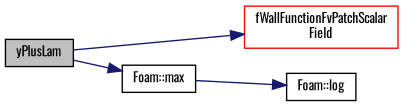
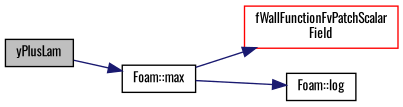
edge "yPlusLam" -> "fWallFunctionFvPatchScalar Field": now "Foam::max" -> "fWallFunctionFvPatchScalar Field"
